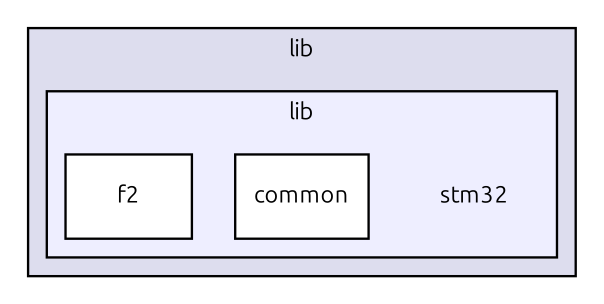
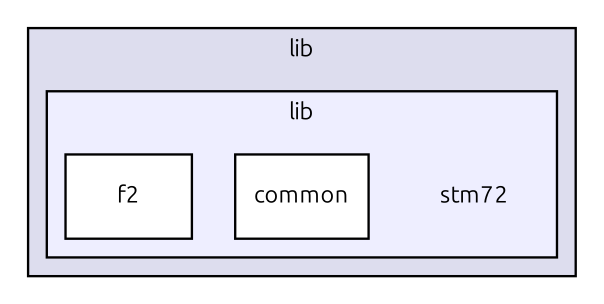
node "stm32": label "stm32" -> "stm72"
